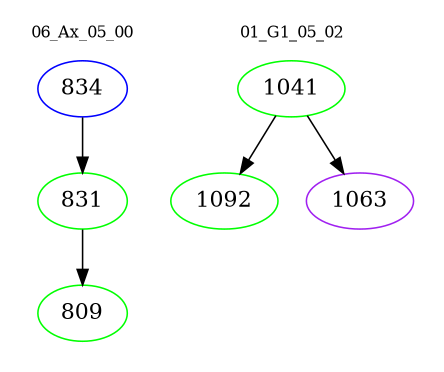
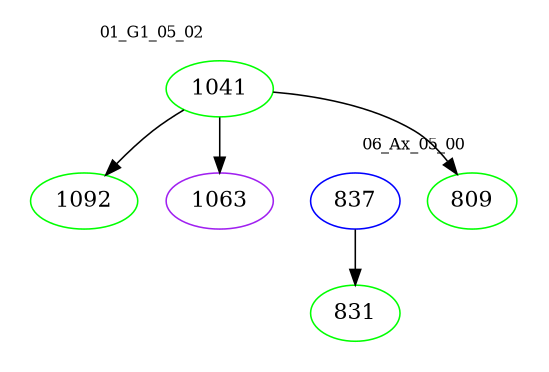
node "834": label "834" -> "837"
edge "831" -> "809": now "1041" -> "809"
